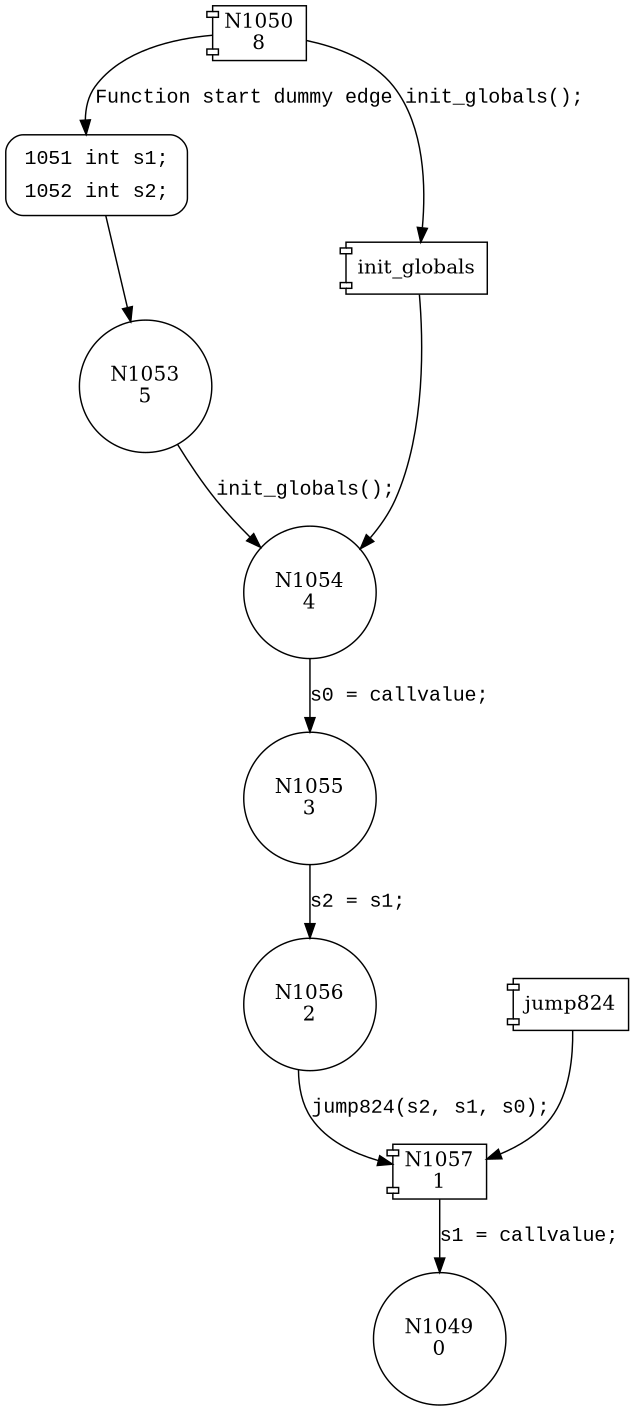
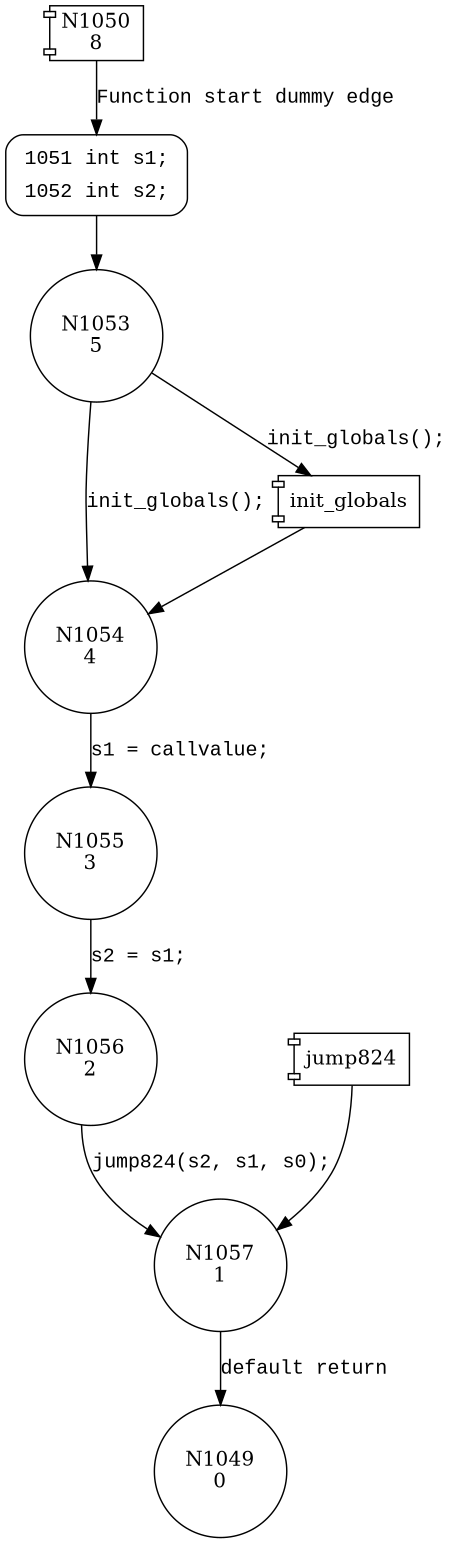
edge "N1050 8" -> "init_globals": now "N1053 5" -> "init_globals"
edge "N1054 4" -> "N1055 3": label "s0 = callvalue;" -> "s1 = callvalue;"
node "N1057 1": shape component -> circle
edge "N1057 1" -> "N1049 0": label "s1 = callvalue;" -> "default return"
